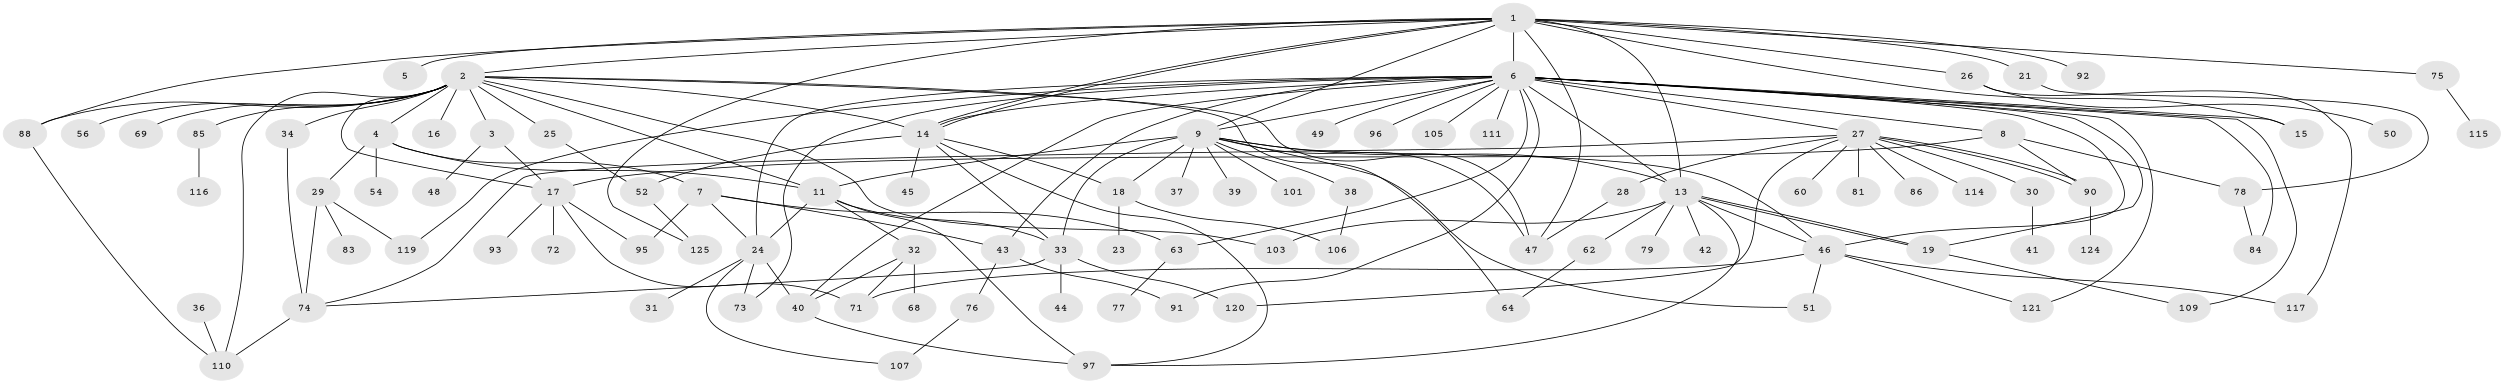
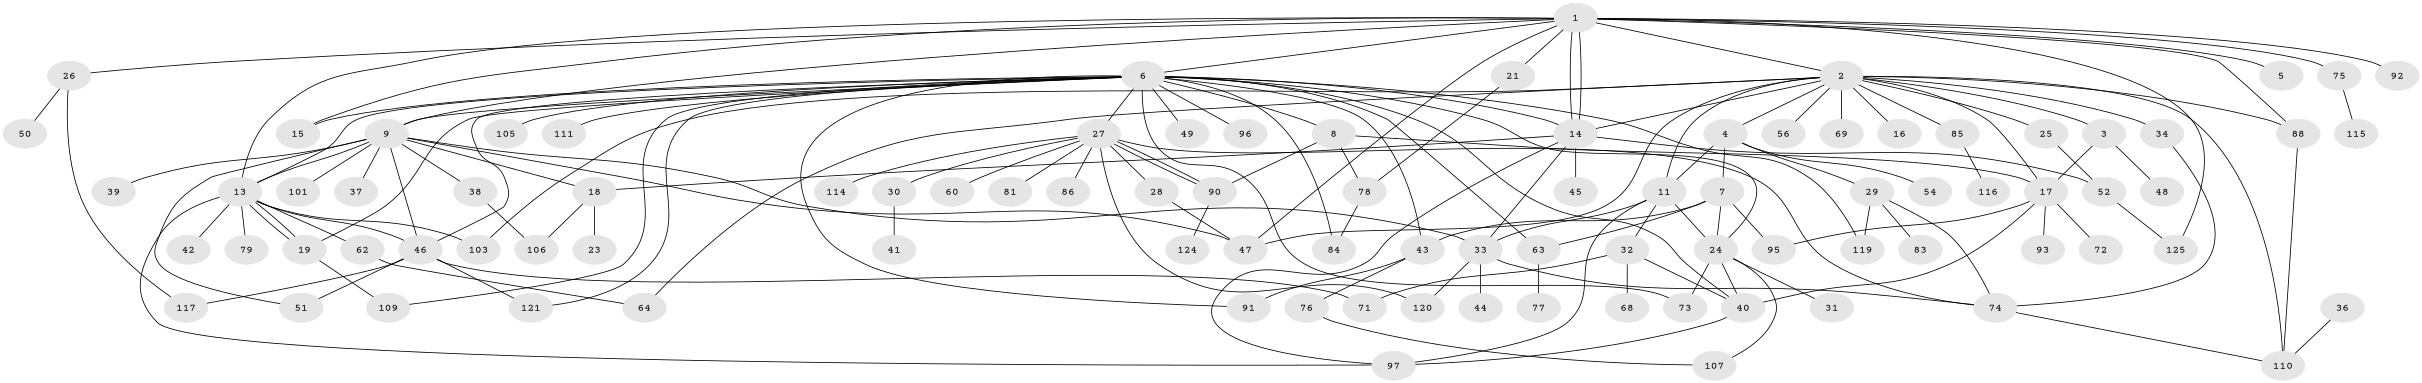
edge "9" -- "11": removed
edge "17" -- "71": now "17" -- "40"
